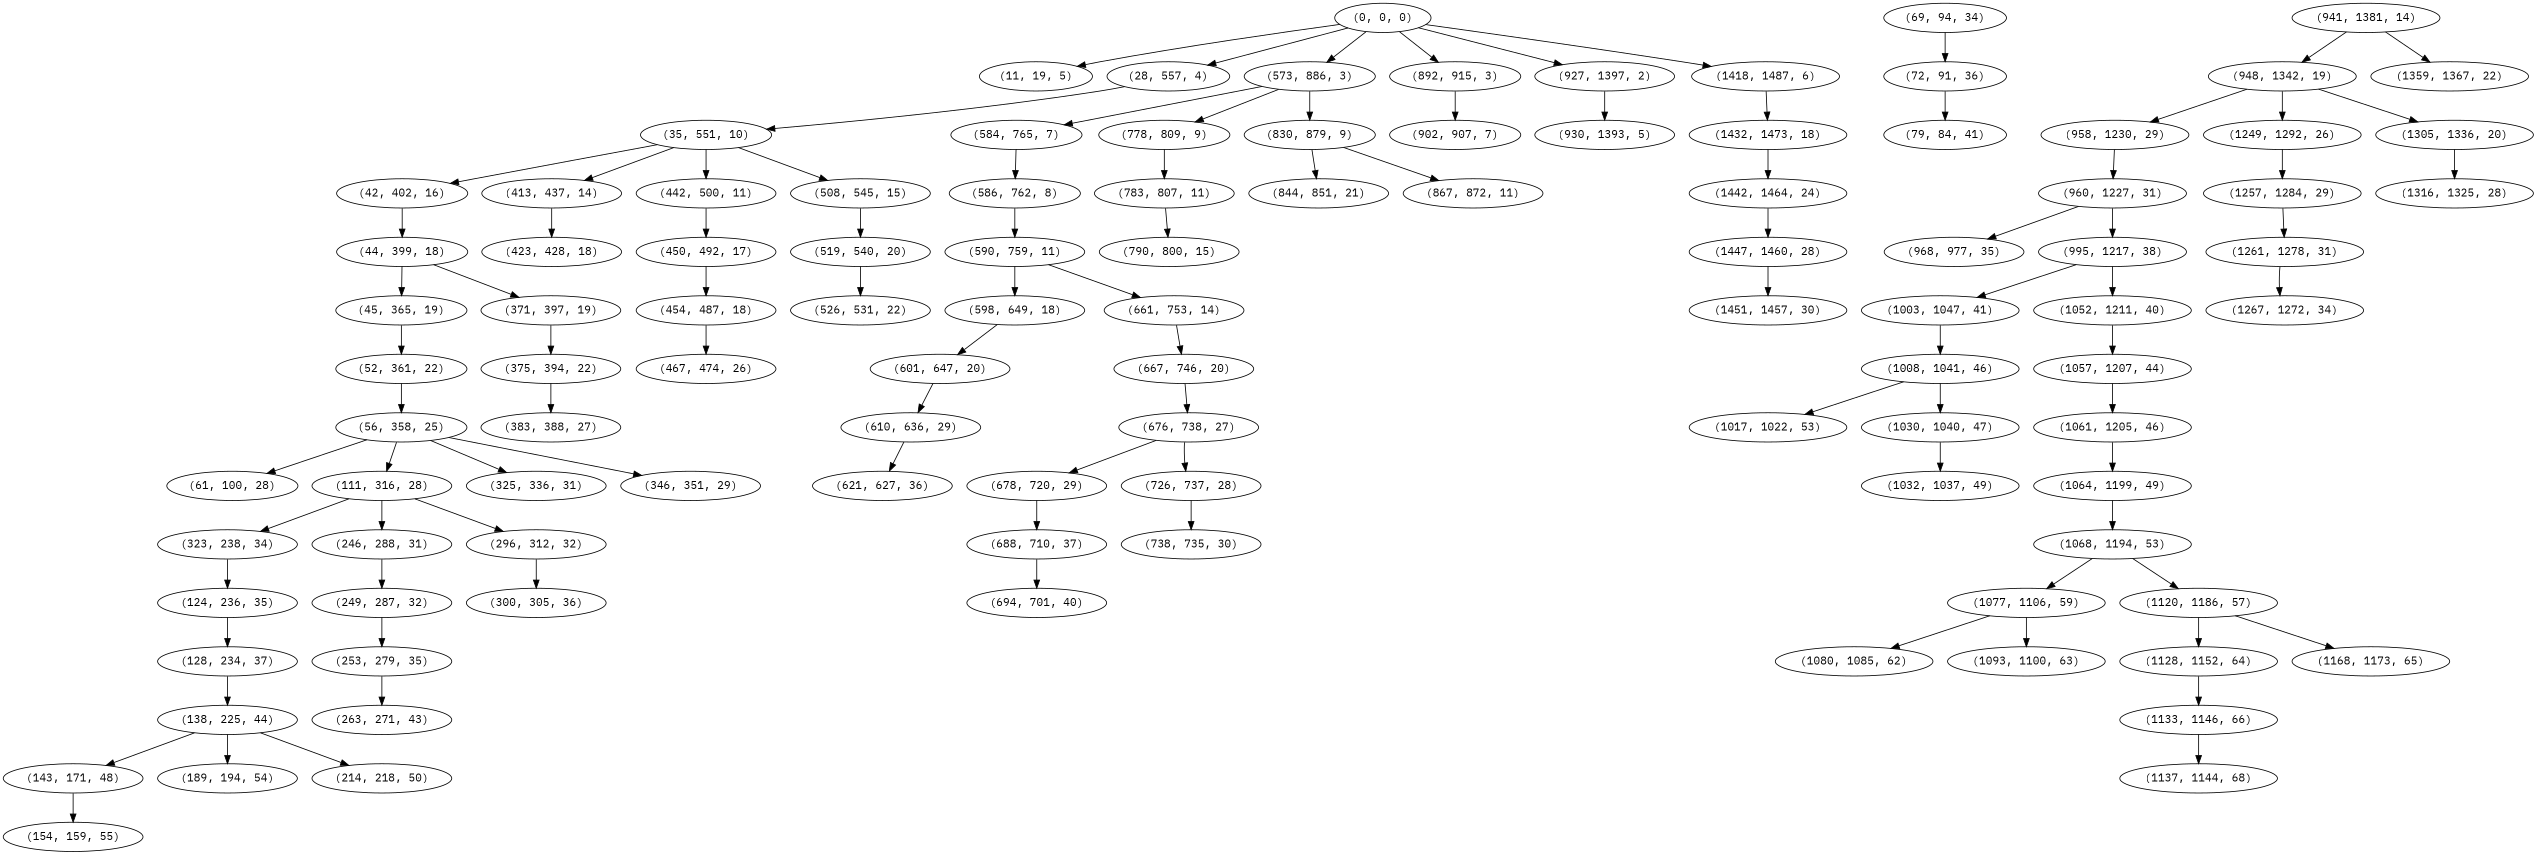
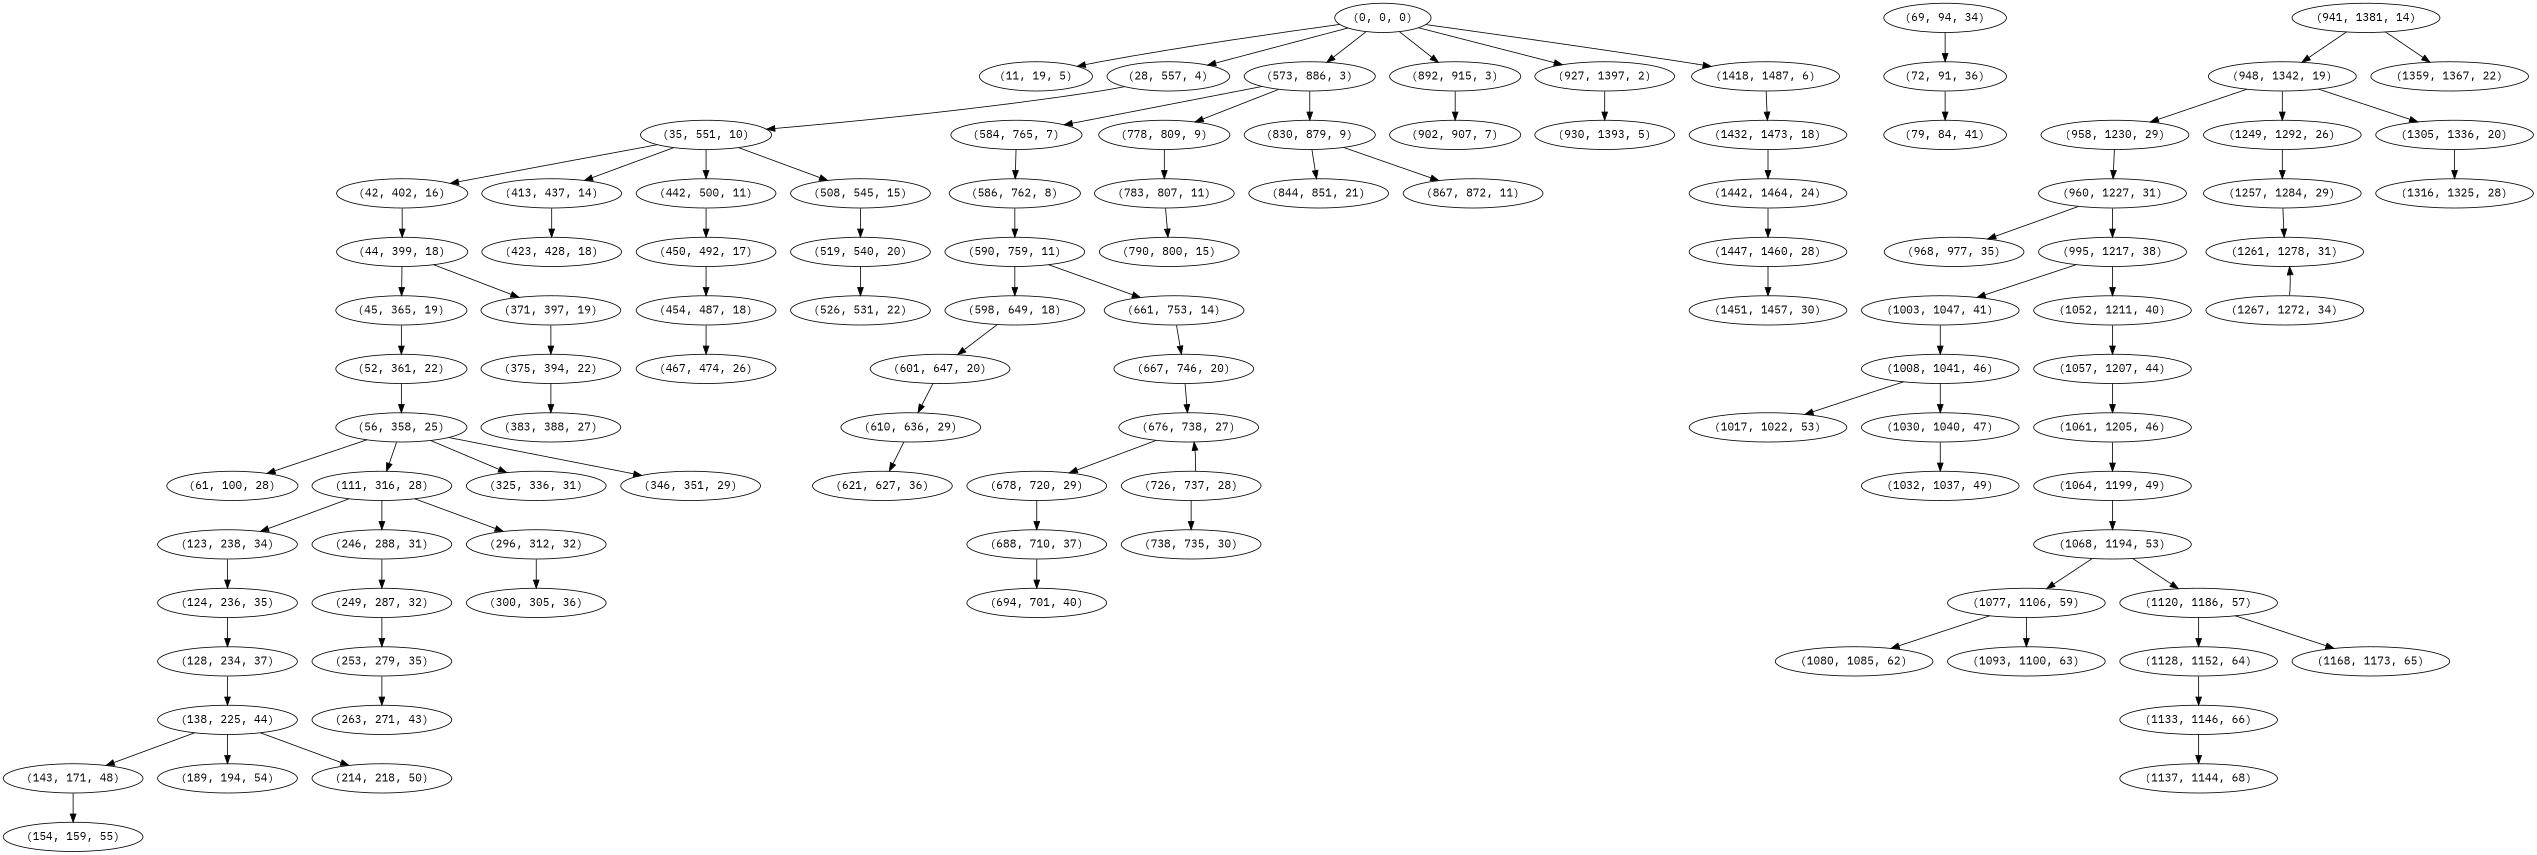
edge "(1261, 1278, 31)" -> "(1267, 1272, 34)": reversed
edge "(676, 738, 27)" -> "(726, 737, 28)": reversed
node "(323, 238, 34)": label "(323, 238, 34)" -> "(123, 238, 34)"
